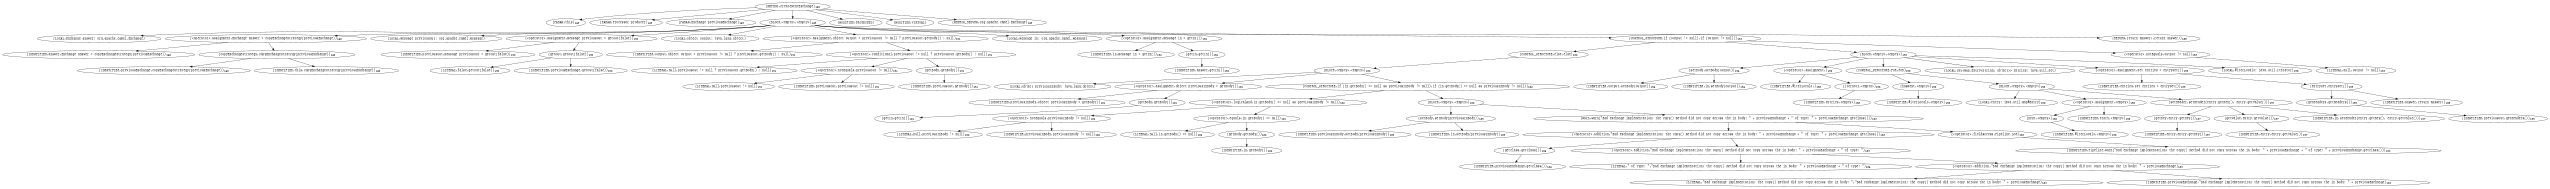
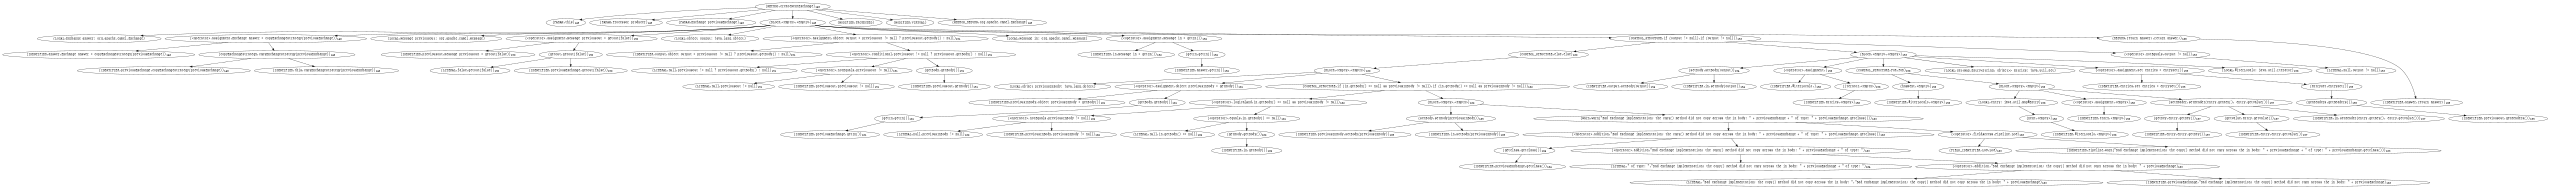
edge "(entrySet,entrySet())" -> "(IDENTIFIER,answer,return answer;)": now "(RETURN,return answer;,return answer;)" -> "(IDENTIFIER,answer,return answer;)"
edge "(<operator>.assignment,<empty>)" -> "(next,<empty>)": now "(LOCAL,entry: java.util.Map$Entry)" -> "(next,<empty>)"
node "(IDENTIFIER,previousExchange,getIn())": added
node "(FIELD_IDENTIFIER,LOG,LOG)": added
